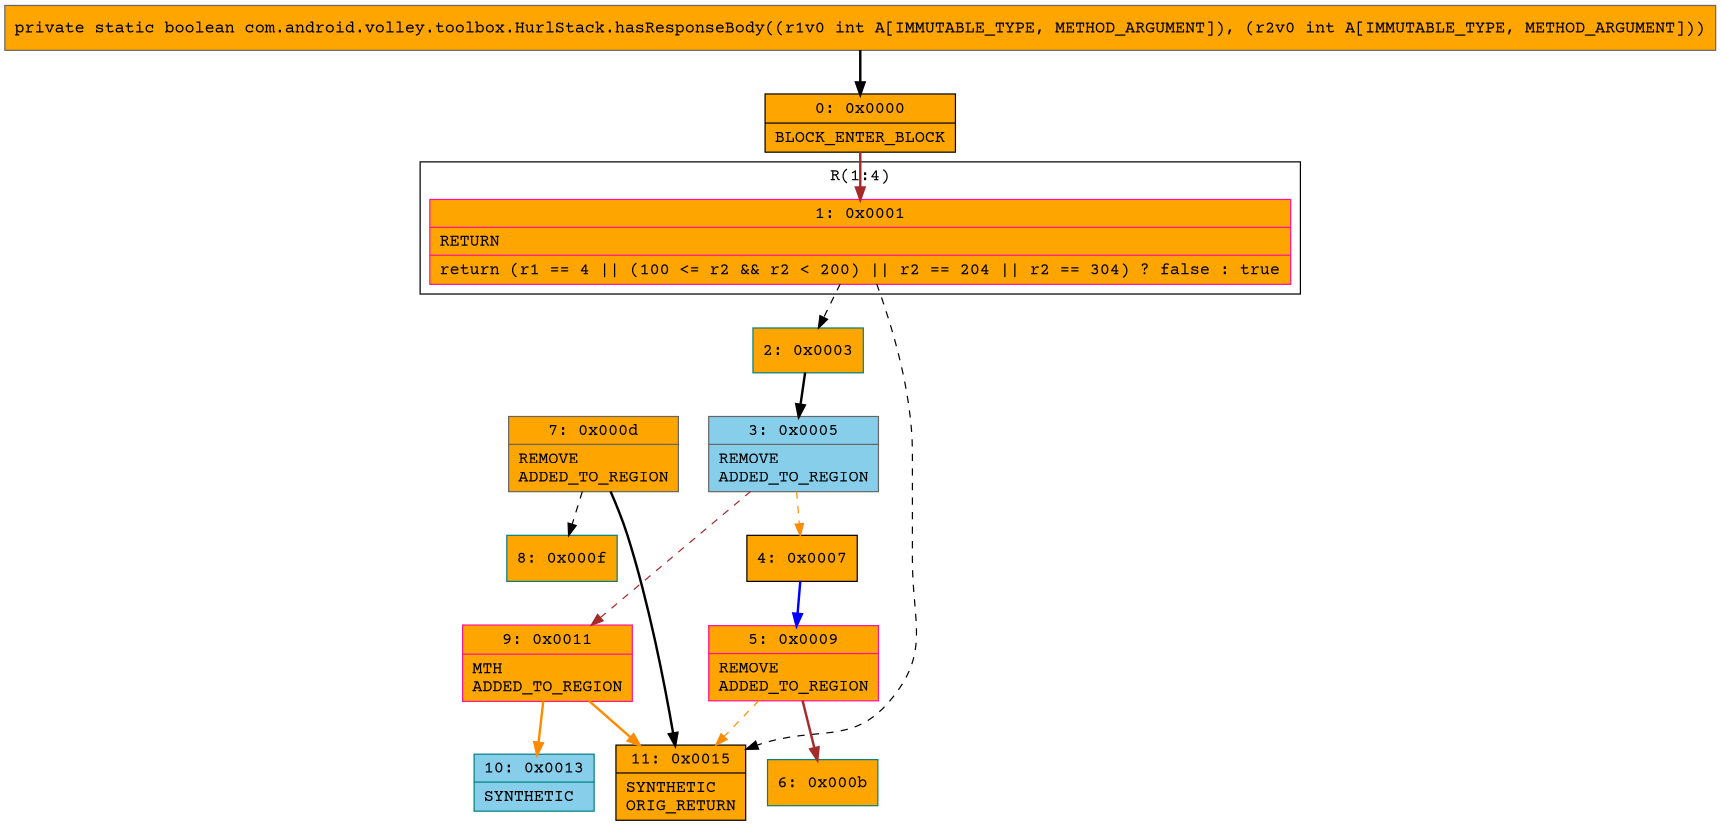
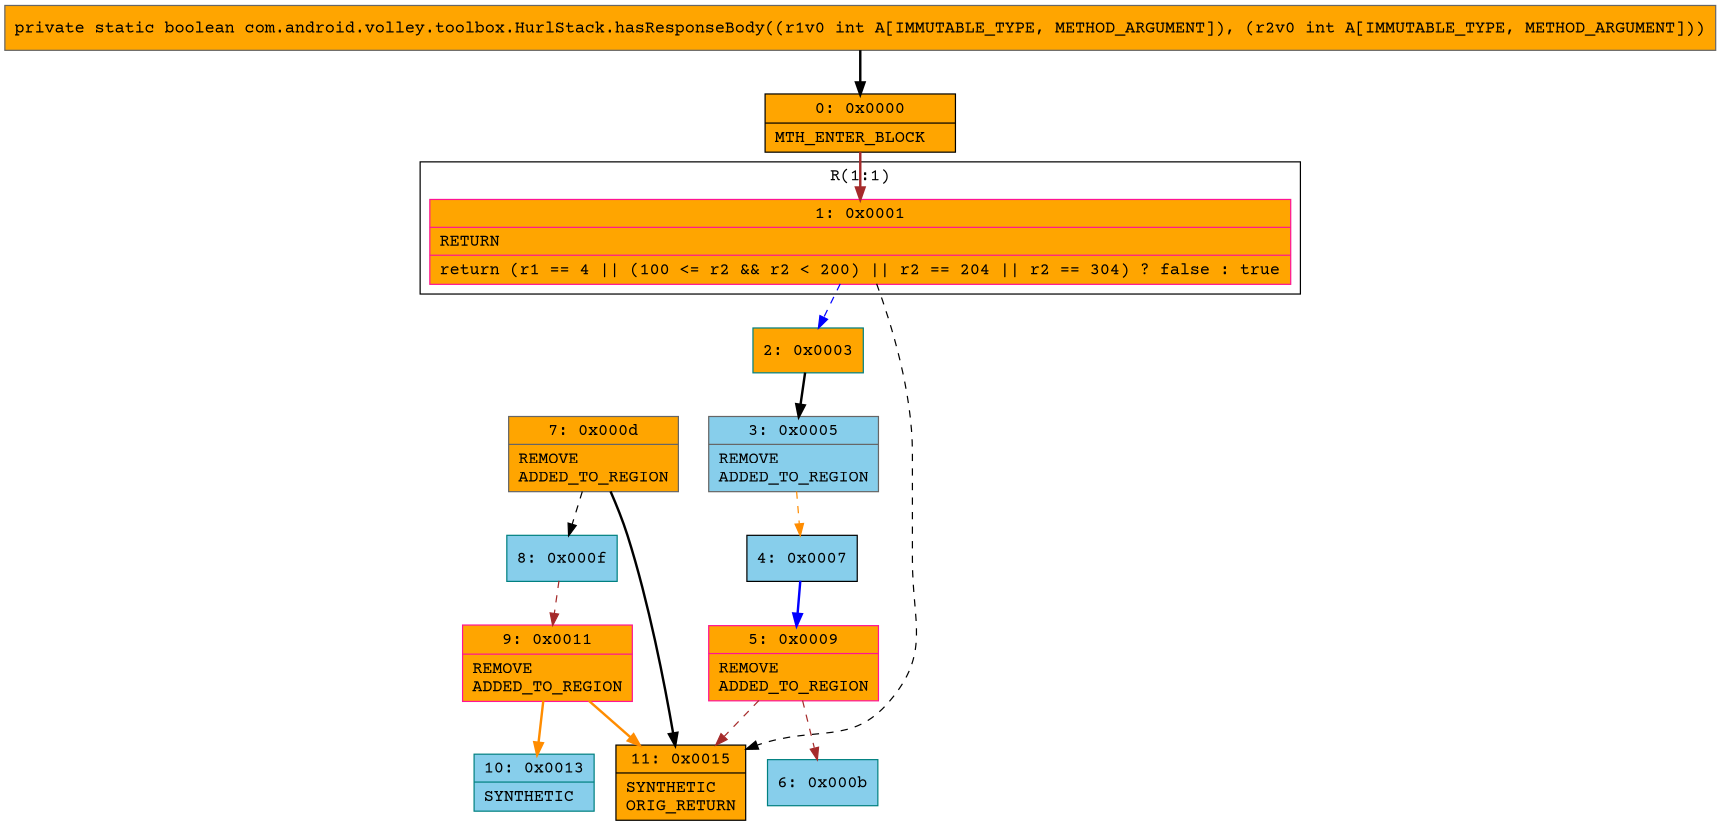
node "0: 0x0000": text "BLOCK_ENTER_BLOCK" -> "MTH_ENTER_BLOCK"
cluster "R(1:4)": label "R(1:4)" -> "R(1:1)"
edge "1: 0x0001" -> "2: 0x0003": color black -> blue
edge "3: 0x0005" -> "9: 0x0011": now "8: 0x000f" -> "9: 0x0011"
node "8: 0x000f": fillcolor orange -> skyblue
node "4: 0x0007": fillcolor orange -> skyblue
node "9: 0x0011": text "MTH" -> "REMOVE"
edge "5: 0x0009" -> "11: 0x0015": color darkorange -> brown
edge "5: 0x0009" -> "6: 0x000b": style bold -> dashed
node "6: 0x000b": fillcolor orange -> skyblue
